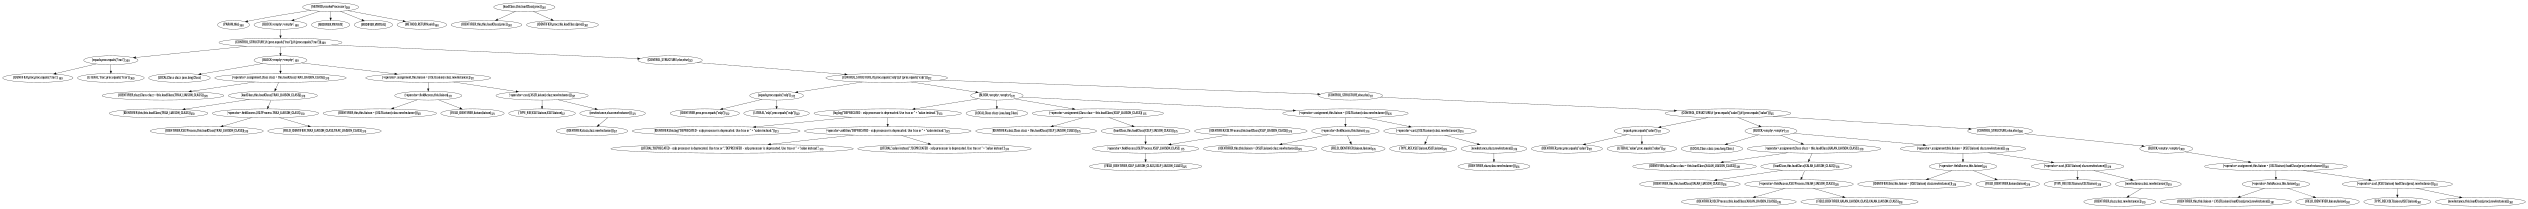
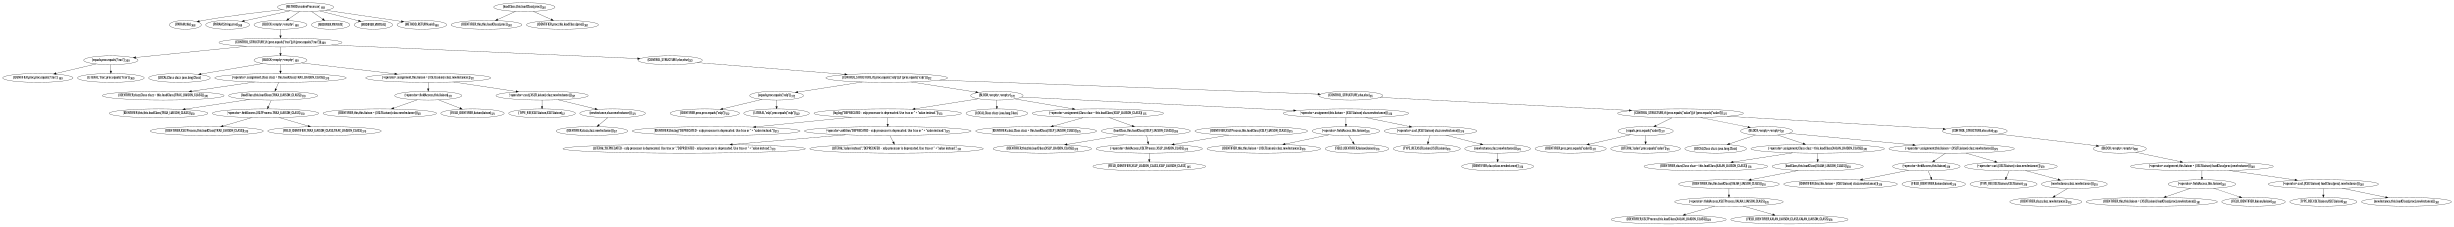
node "(METHOD,resolveProcessor)": text "368" -> "968"
node "(PARAM,String proc)": added
node "(loadClass,this.loadClass(XSLP_LIAISON_CLASS))": text "375" -> "395"
node "(IDENTIFIER,this,this.loadClass(XSLP_LIAISON_CLASS))": added
node "(FIELD_IDENTIFIER,XSLP_LIAISON_CLASS,XSLP_LIAISON_CLASS)": text "375" -> "345"
edge "(loadClass,this.loadClass(XALAN_LIAISON_CLASS))" -> "(<operator>.fieldAccess,XSLTProcess.XALAN_LIAISON_CLASS)": now "(IDENTIFIER,this,this.loadClass(XALAN_LIAISON_CLASS))" -> "(<operator>.fieldAccess,XSLTProcess.XALAN_LIAISON_CLASS)"
